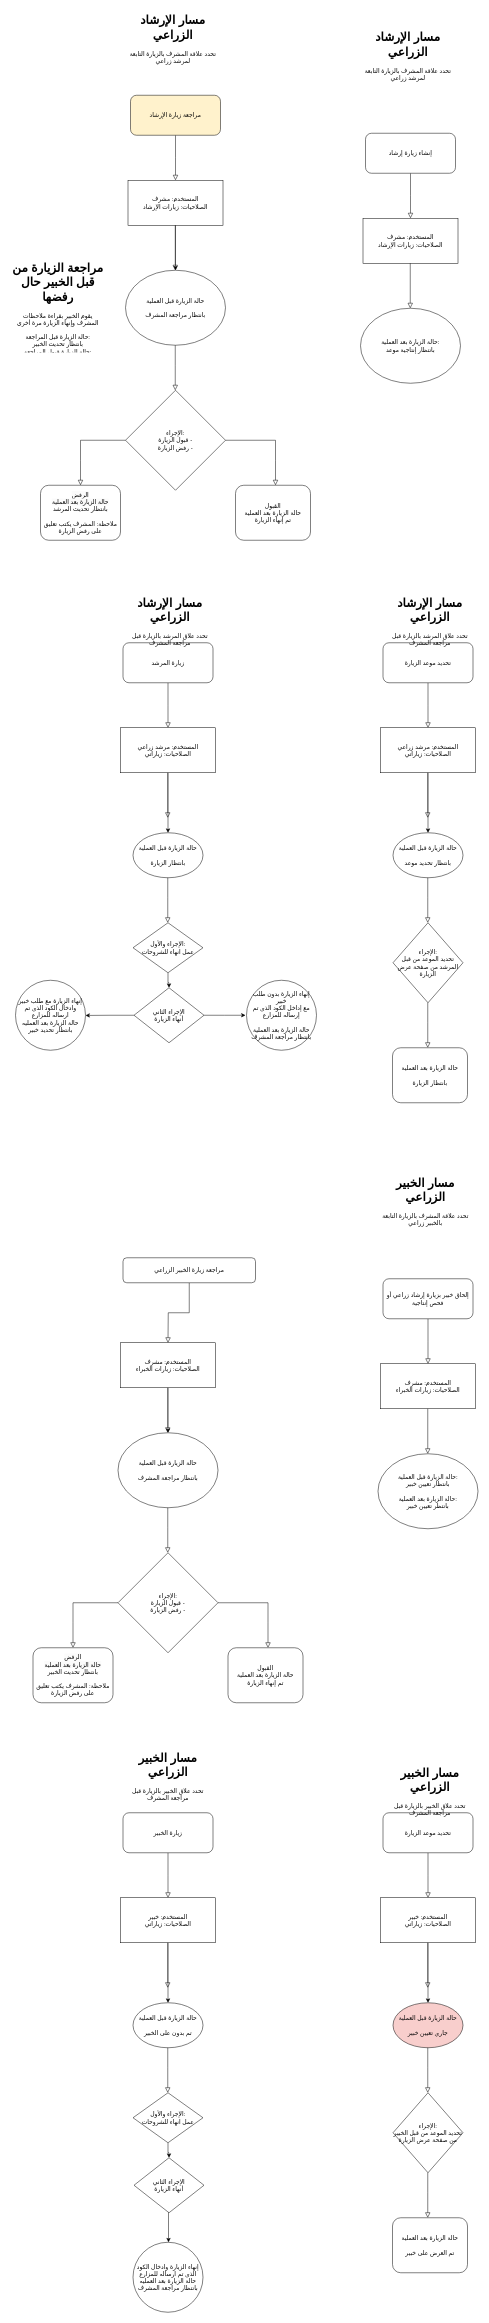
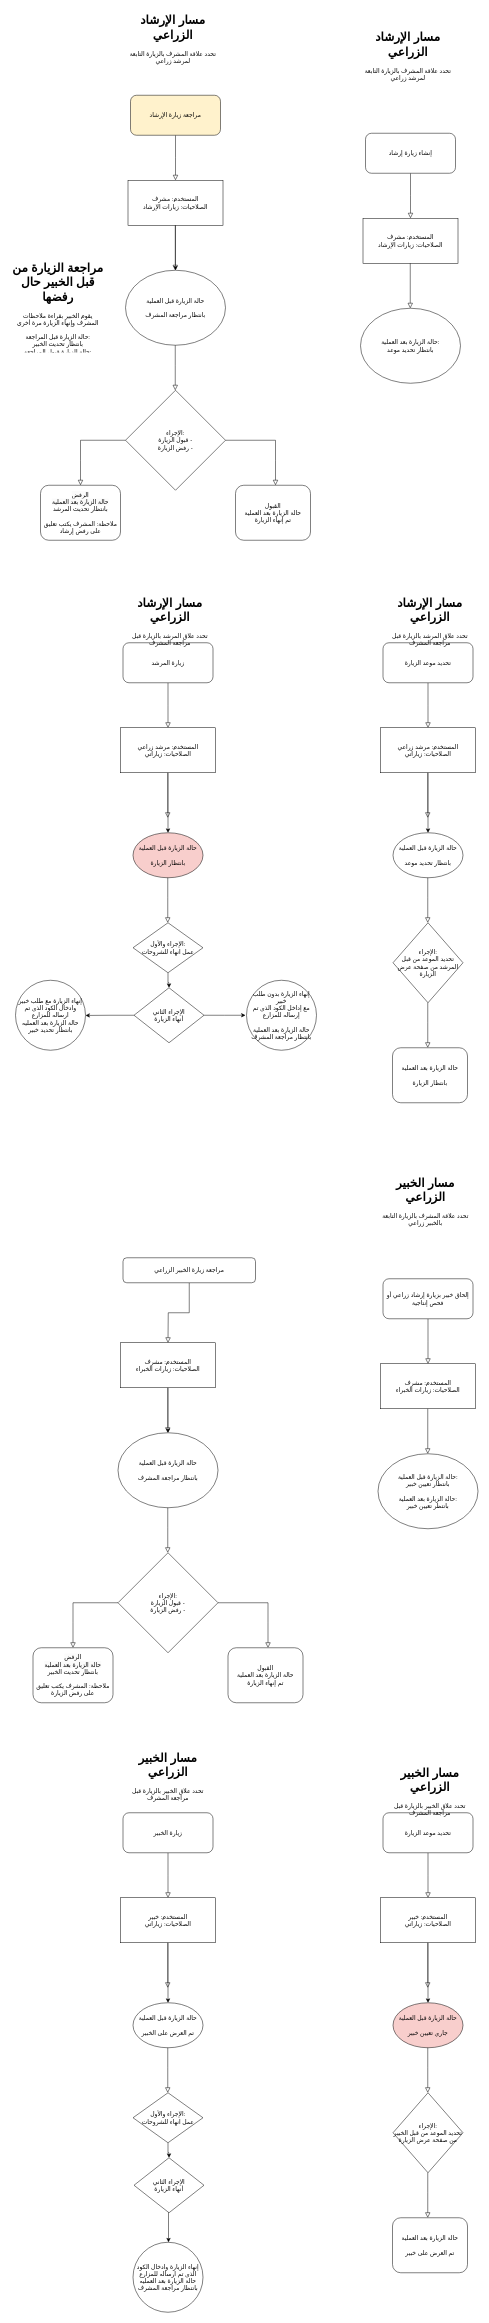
node "حالة الزيارة بعد العملية:بانتظار إنتاجية موعد": label "حالة الزيارة بعد العملية:بانتظار إنتاجية موعد" -> "حالة الزيارة بعد العملية:بانتظار تحديد موعد"
node "الرفضحالة الزيارة بعد العمليةبانتظار تحديث المرشد ملاحظة: المشرف يكتب تعليق على رفض الزيارة": label "الرفضحالة الزيارة بعد العمليةبانتظار تحديث المرشد ملاحظة: المشرف يكتب تعليق على رفض الزيارة" -> "الرفضحالة الزيارة بعد العمليةبانتظار تحديث المرشد ملاحظة: المشرف يكتب تعليق على رفض إرشاد"
node "حالة الزيارة قبل العملية بانتظار الزيارة": fillcolor #ffffff -> #f8cecc
node "حالة الزيارة قبل العملية تم بدون على الخبير": label "حالة الزيارة قبل العملية تم بدون على الخبير" -> "حالة الزيارة قبل العملية تم العرض على الخبير"
